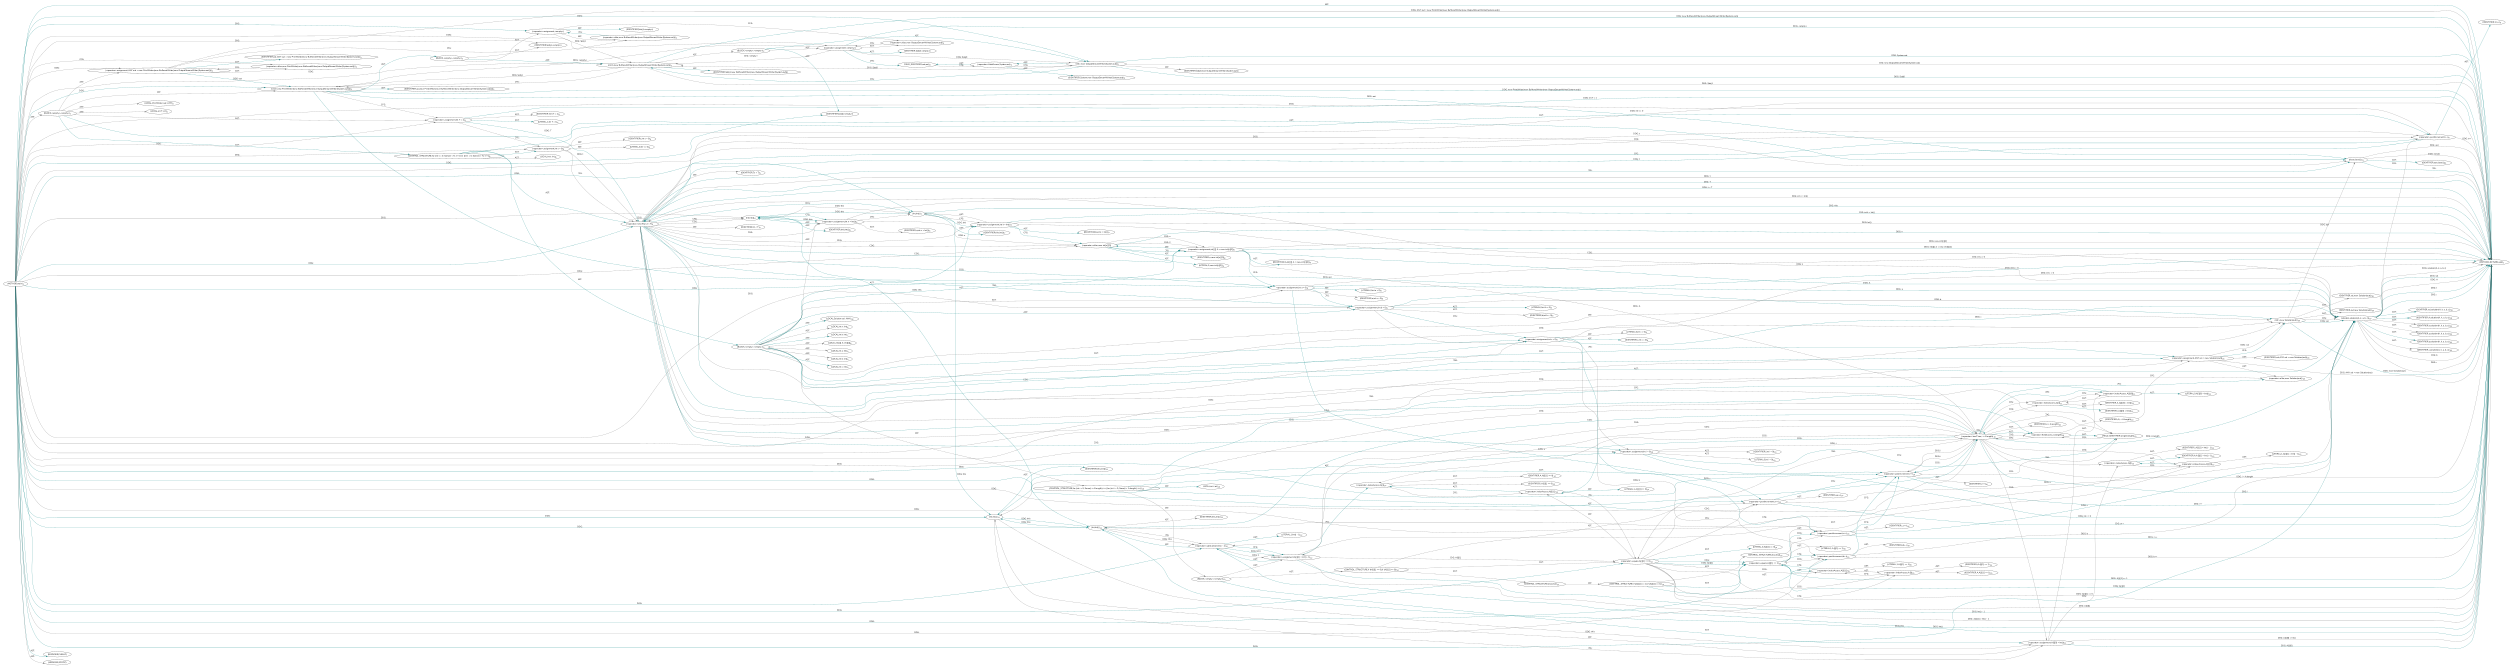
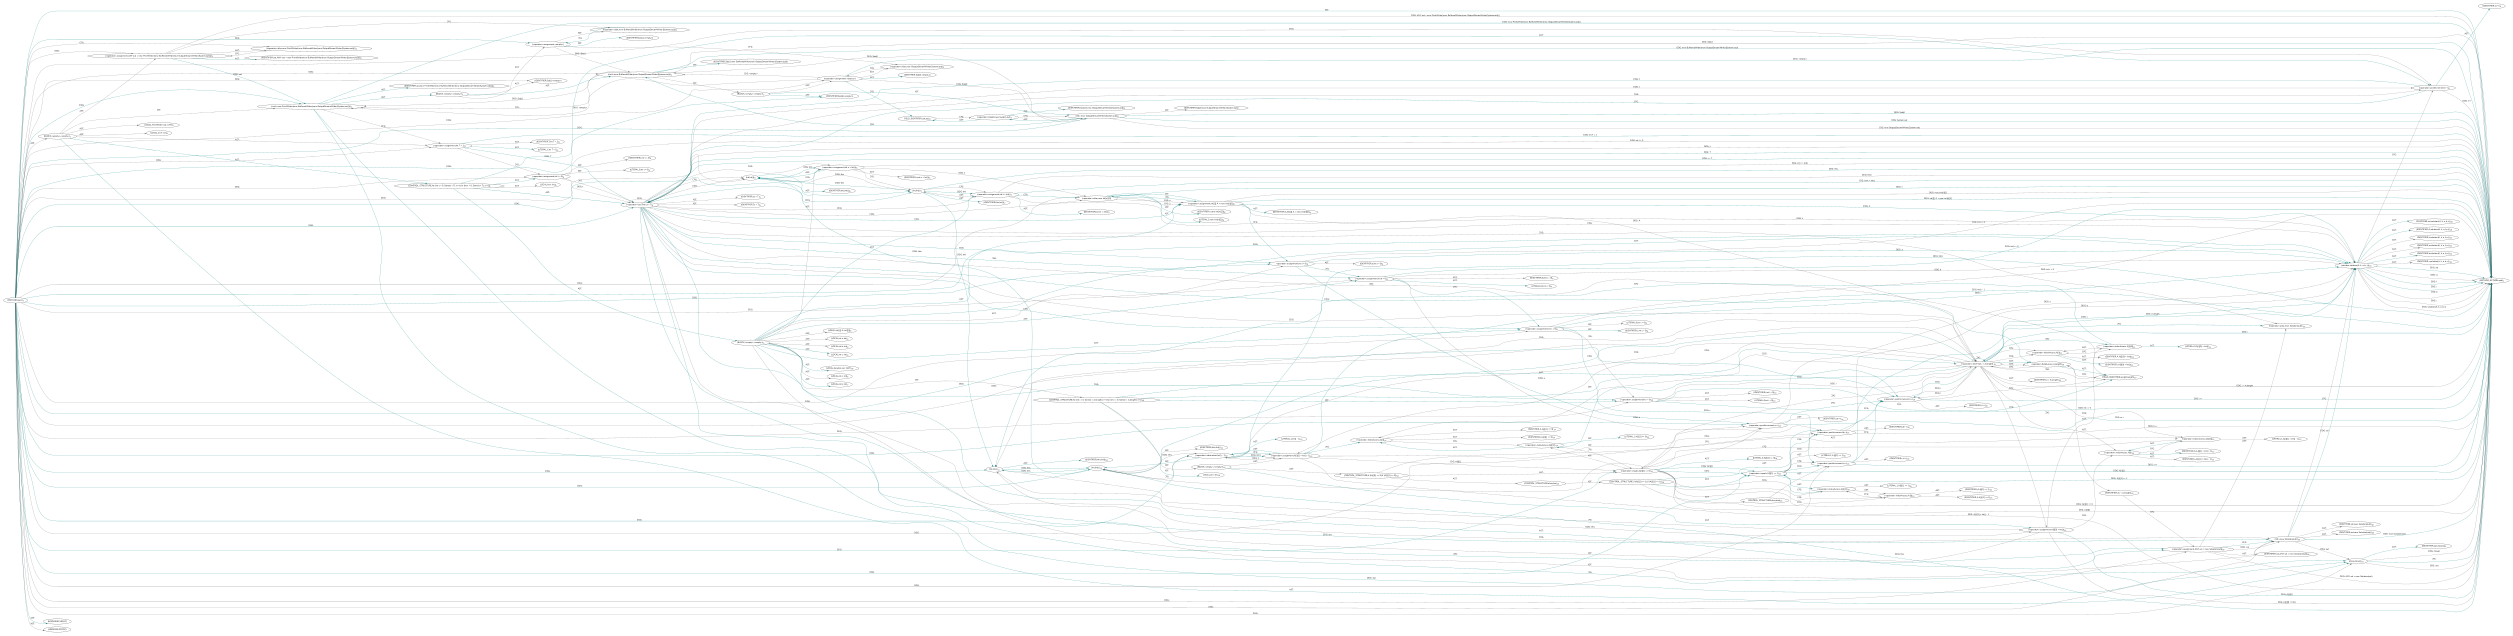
node "(LITERAL,0,int a = 0)": removed
